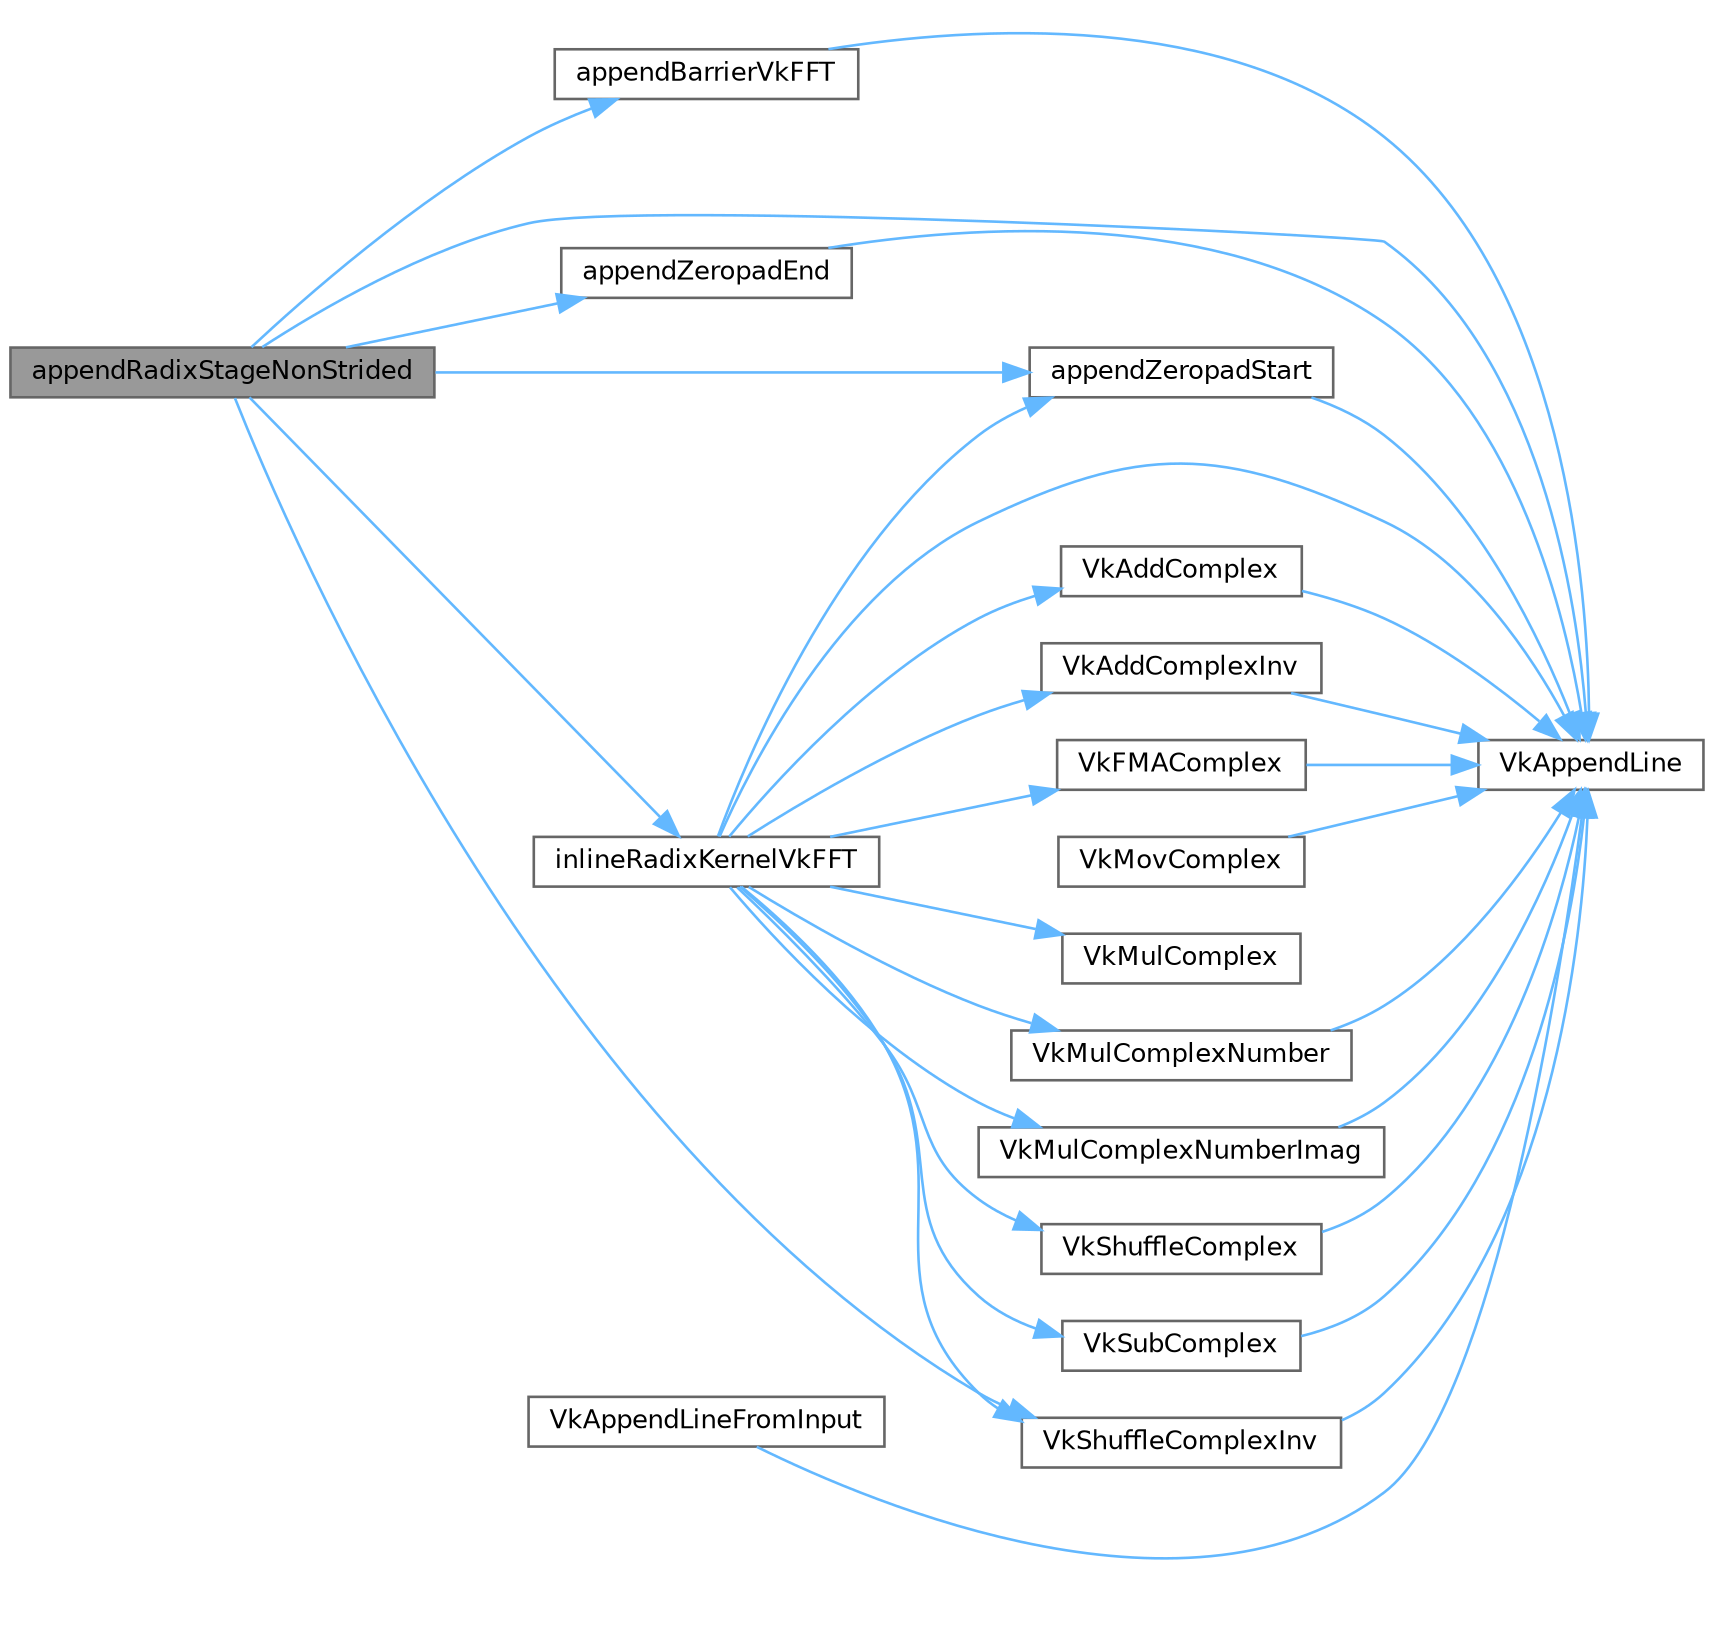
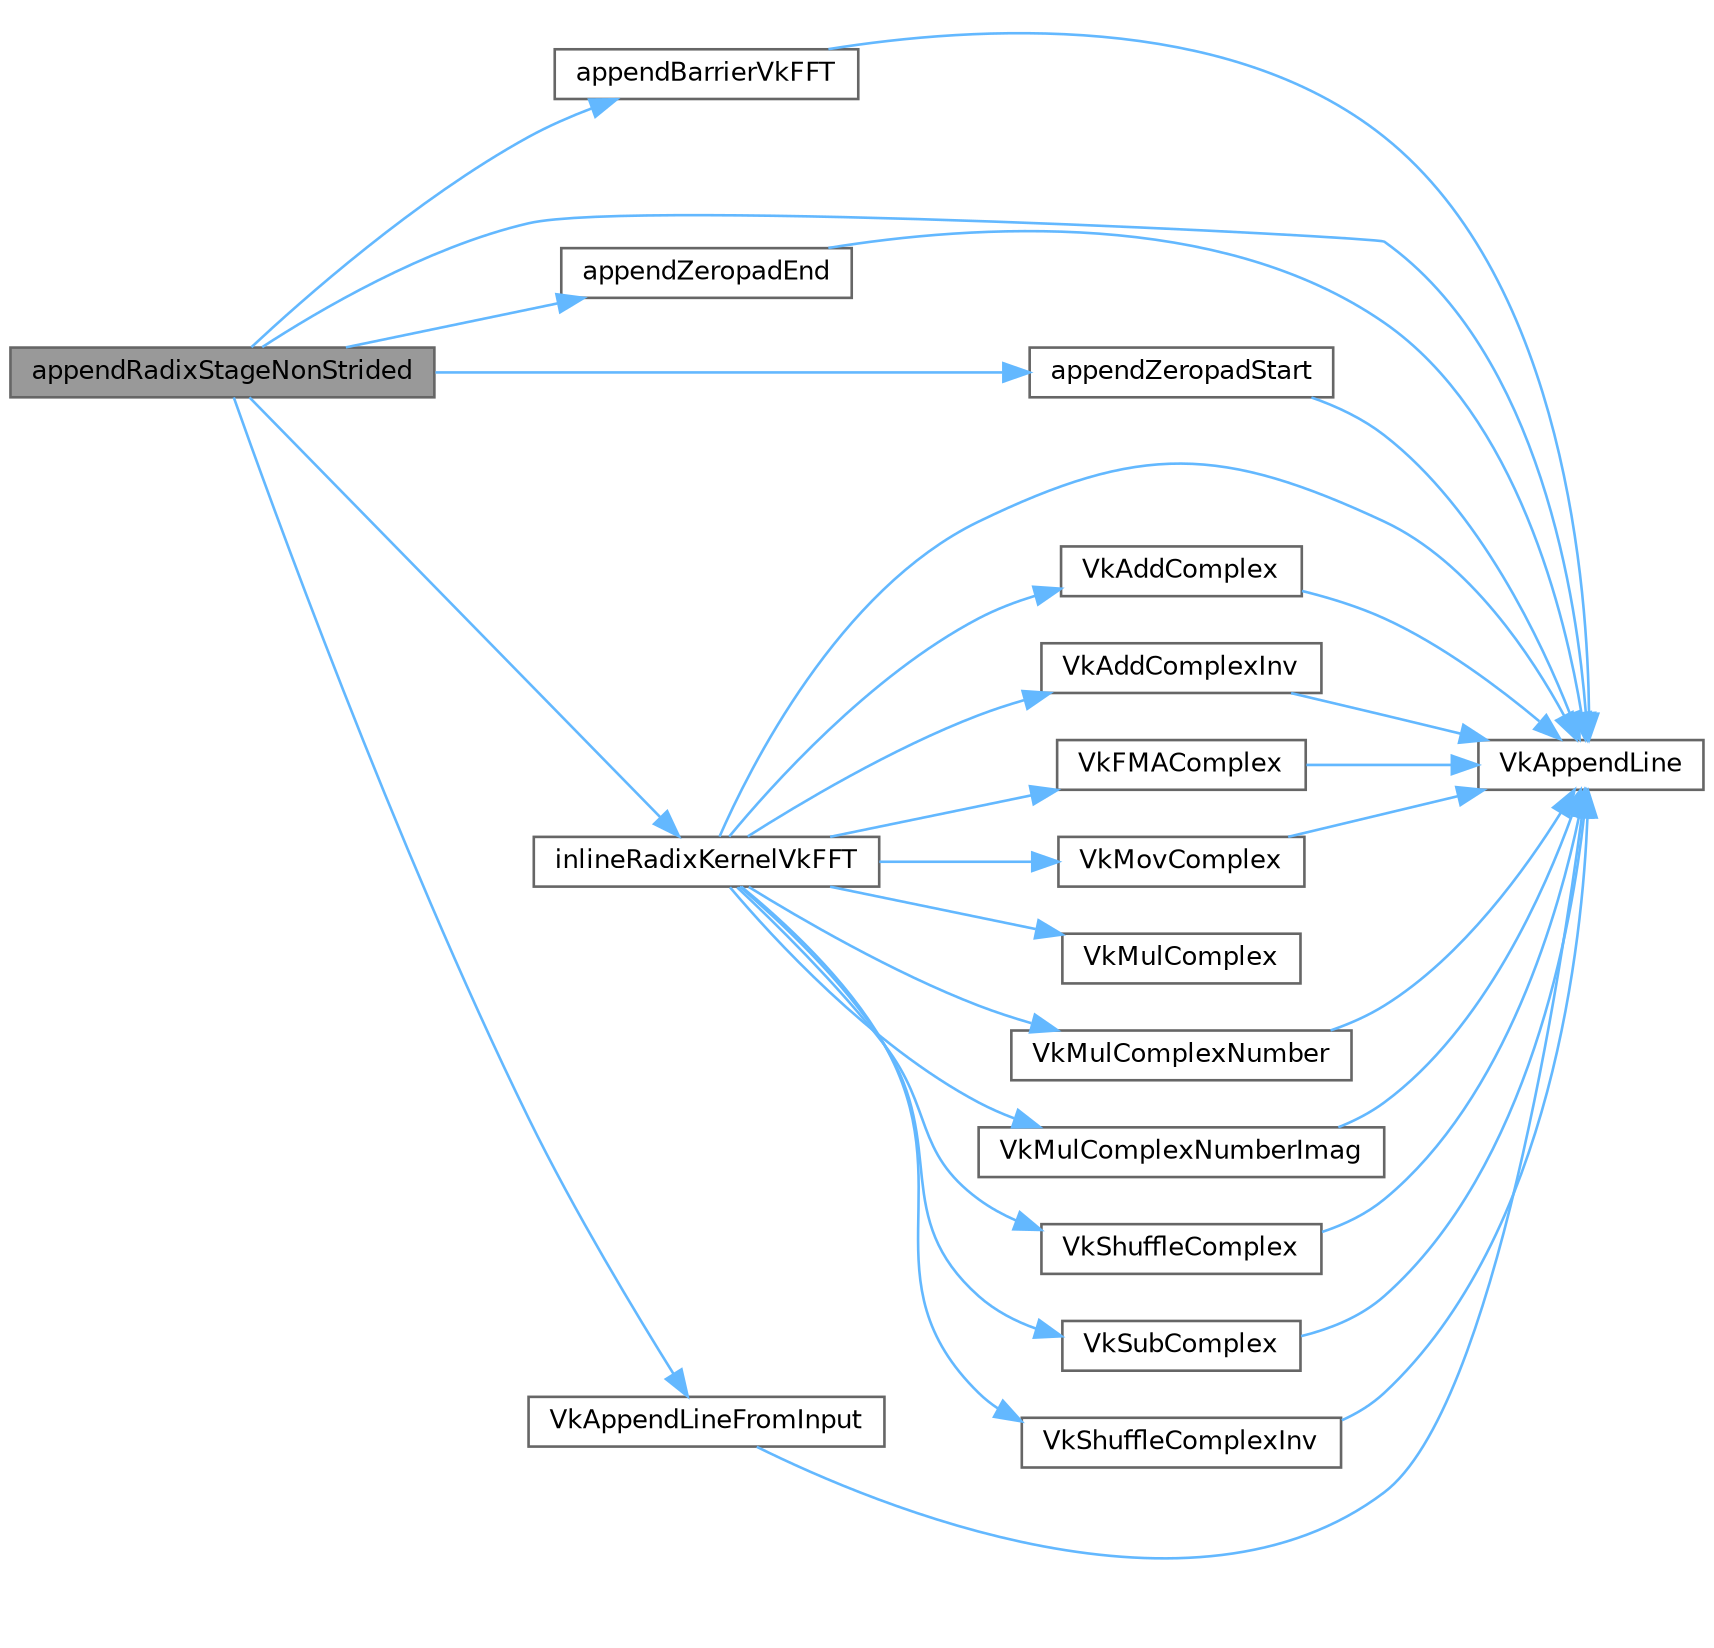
edge "inlineRadixKernelVkFFT" -> "appendZeropadStart": now "inlineRadixKernelVkFFT" -> "VkMovComplex"
edge "appendRadixStageNonStrided" -> "VkShuffleComplexInv": now "appendRadixStageNonStrided" -> "VkAppendLineFromInput"
